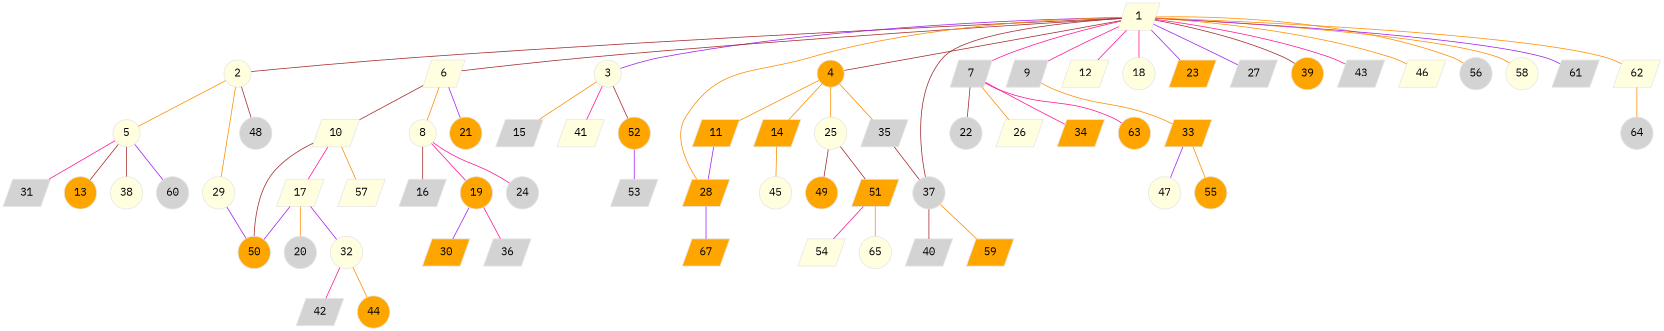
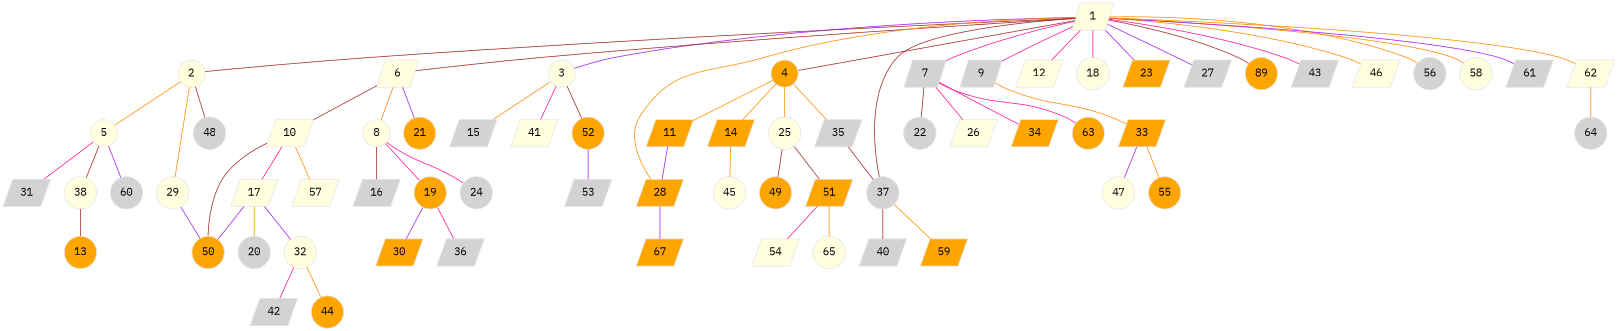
node "39": label "39" -> "89"
edge "7" -- "26": color darkorange -> deeppink
edge "5" -- "13": now "38" -- "13"
